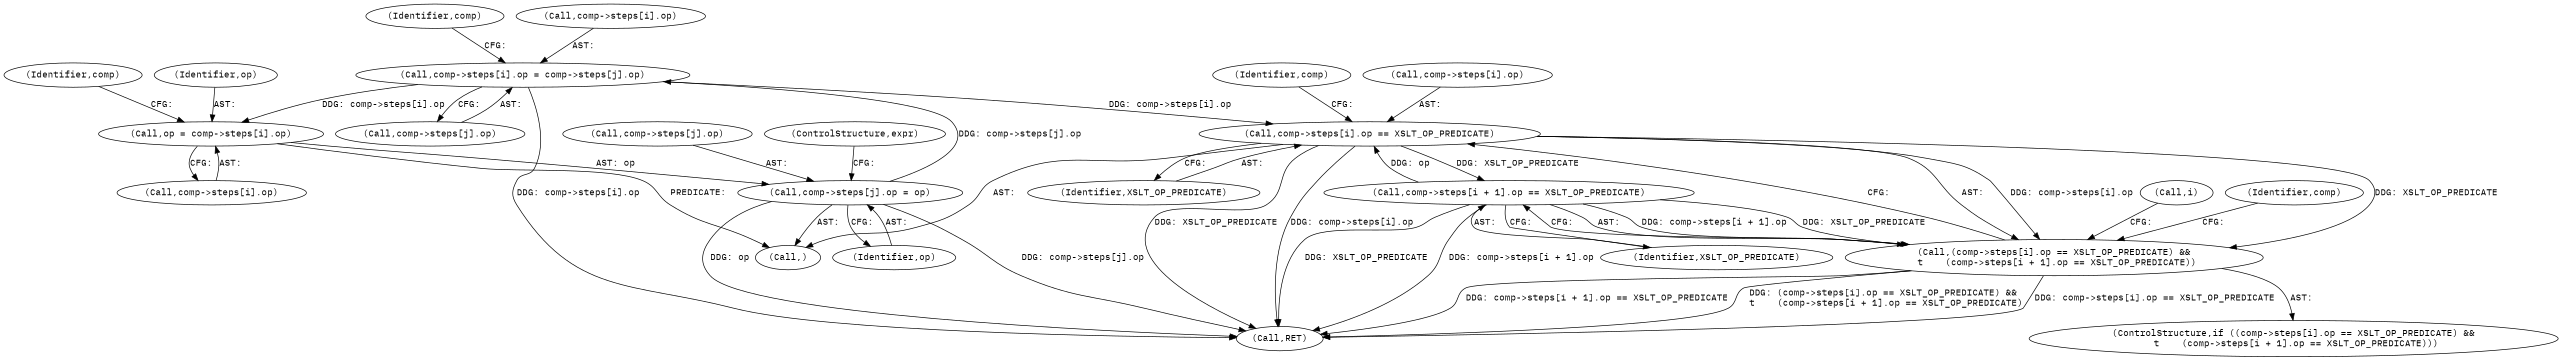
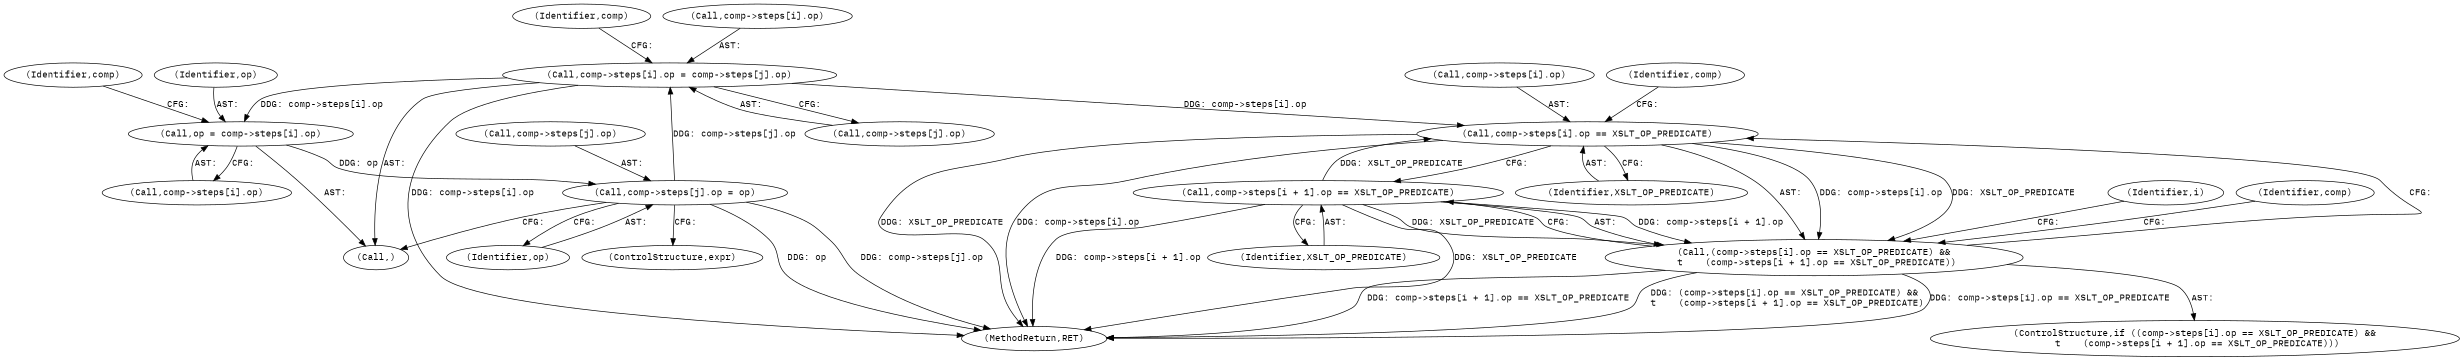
edge "(ControlStructure,expr)" -> "(Call,comp->steps[j].op = op)": reversed
edge "(Call,op = comp->steps[i].op)" -> "(Call,comp->steps[j].op = op)": label "AST: op" -> "DDG: op"
edge "(Call,comp->steps[i + 1].op == XSLT_OP_PREDICATE)" -> "(Call,comp->steps[i].op == XSLT_OP_PREDICATE)": label "DDG: op" -> "DDG: XSLT_OP_PREDICATE"
edge "(Call,comp->steps[i].op == XSLT_OP_PREDICATE)" -> "(Call,comp->steps[i + 1].op == XSLT_OP_PREDICATE)": label "DDG: XSLT_OP_PREDICATE" -> "CFG: "
edge "(Call,comp->steps[i].op == XSLT_OP_PREDICATE)" -> "(Call,)": now "(Call,comp->steps[i].op = comp->steps[j].op)" -> "(Call,)"
edge "(Call,op = comp->steps[i].op)" -> "(Call,)": label "PREDICATE: " -> "AST: "
node "(Call,i)": label "(Call,i)" -> "(Identifier,i)"
edge "(Call,comp->steps[j].op = op)" -> "(Call,)": label "AST: " -> "CFG: "
node "(Call,RET)": label "(Call,RET)" -> "(MethodReturn,RET)"
